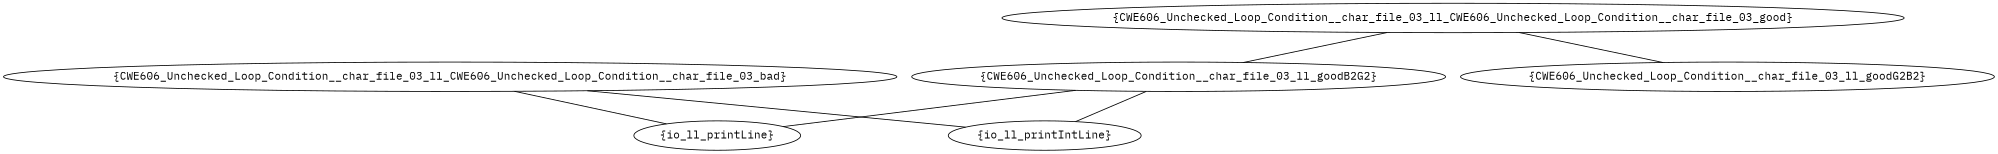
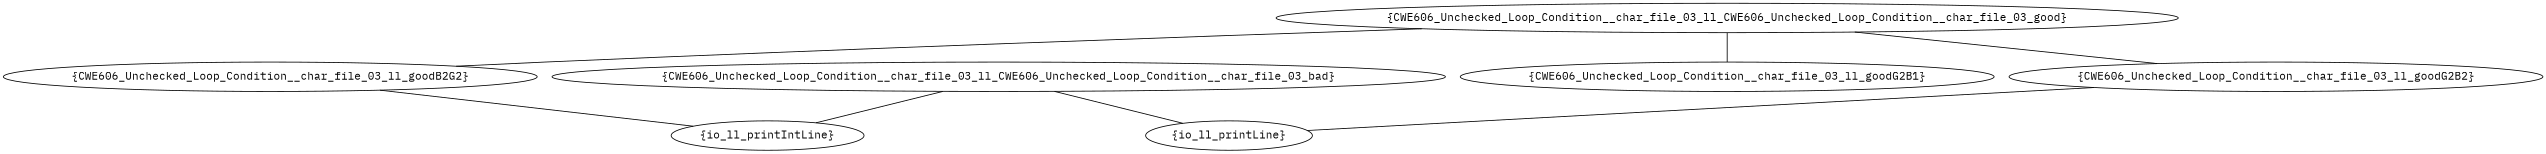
node "{CWE606_Unchecked_Loop_Condition__char_file_03_ll_goodG2B1}": added
edge "{CWE606_Unchecked_Loop_Condition__char_file_03_ll_goodB2G2}" -- "{io_ll_printLine}": now "{CWE606_Unchecked_Loop_Condition__char_file_03_ll_goodG2B2}" -- "{io_ll_printLine}"
